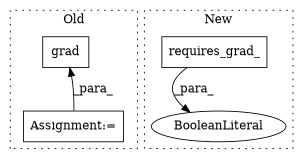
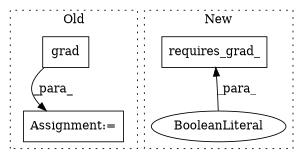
edge "requires_grad_" -> "BooleanLiteral": reversed
edge "Assignment:=" -> "grad": reversed
